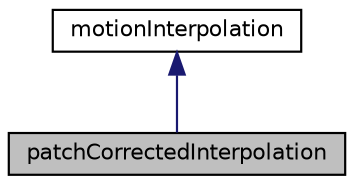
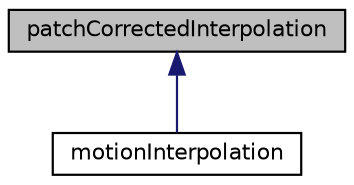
edge "patchCorrectedInterpolation" -> "motionInterpolation": reversed
